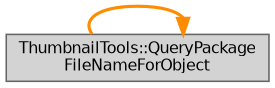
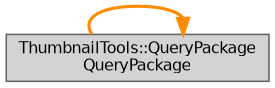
node "ThumbnailTools::QueryPackage FileNameForObject": label "ThumbnailTools::QueryPackage FileNameForObject" -> "ThumbnailTools::QueryPackage QueryPackage"
